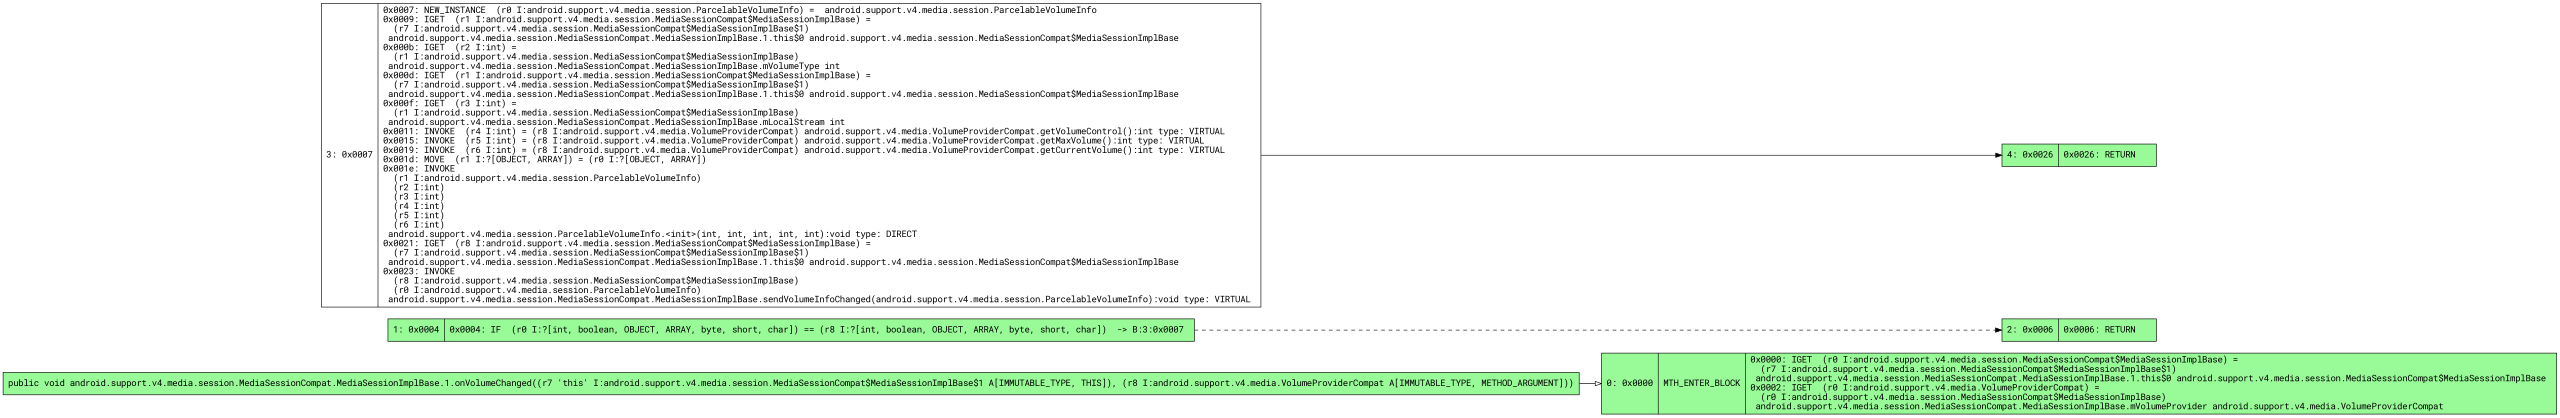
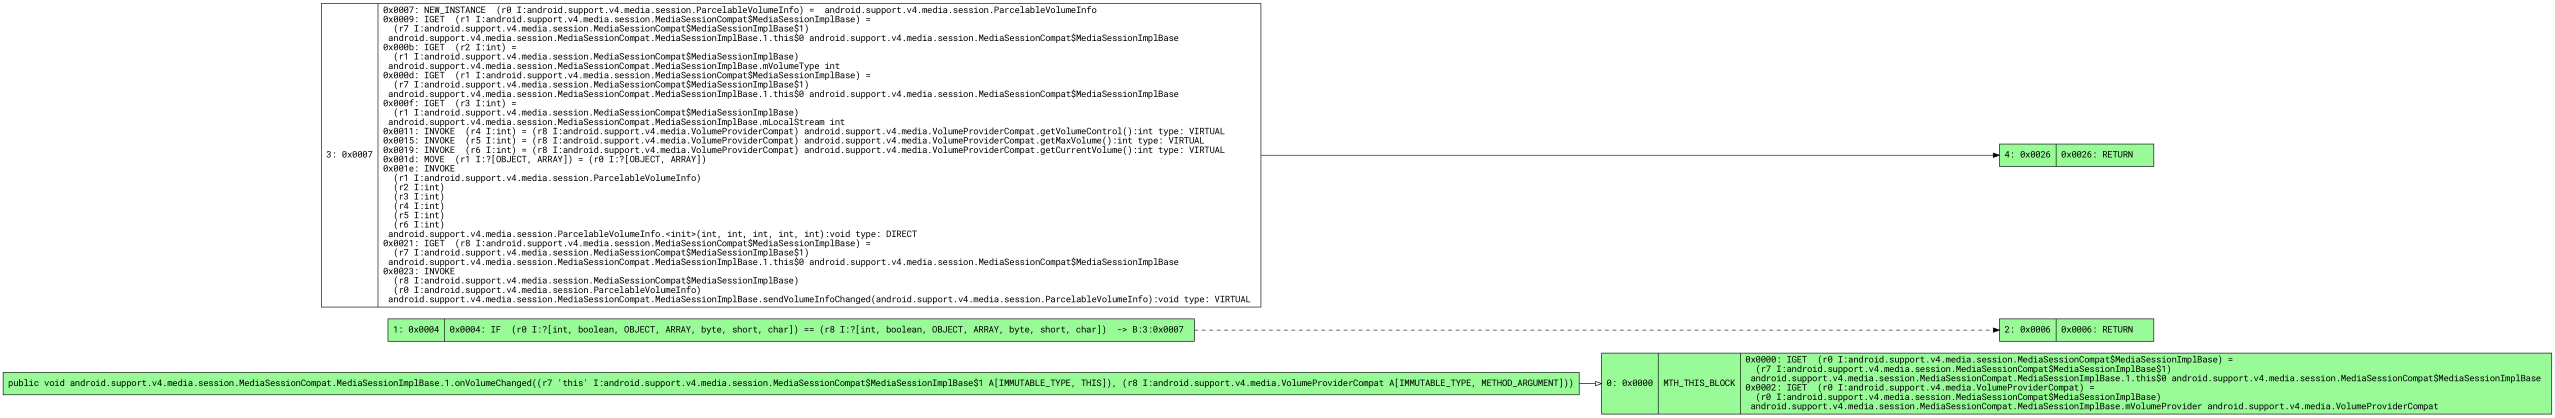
node "0: 0x0000": text "MTH_ENTER_BLOCK" -> "MTH_THIS_BLOCK"
